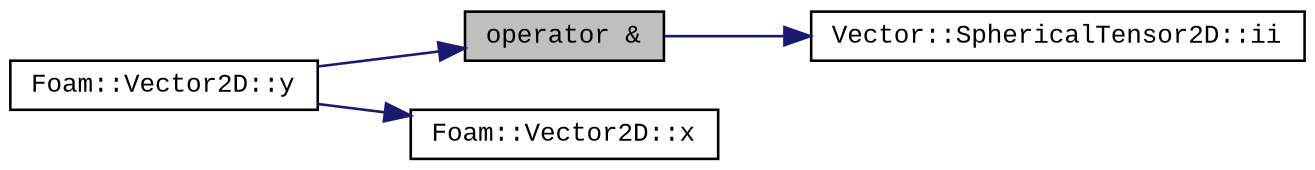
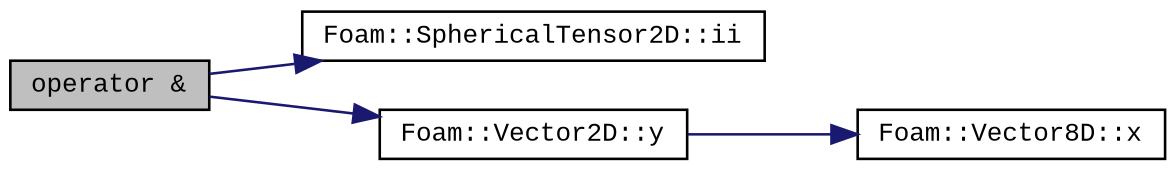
node "Vector::SphericalTensor2D::ii": label "Vector::SphericalTensor2D::ii" -> "Foam::SphericalTensor2D::ii"
edge "Foam::Vector2D::y" -> "operator &": reversed
node "Foam::Vector2D::x": label "Foam::Vector2D::x" -> "Foam::Vector8D::x"
